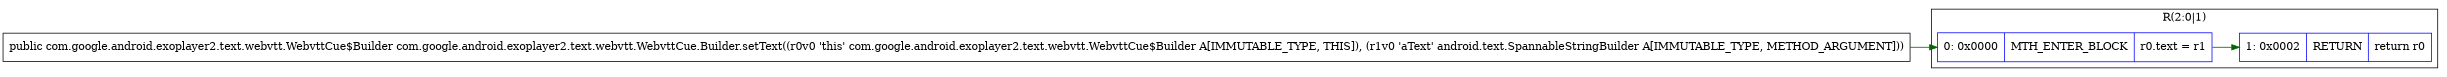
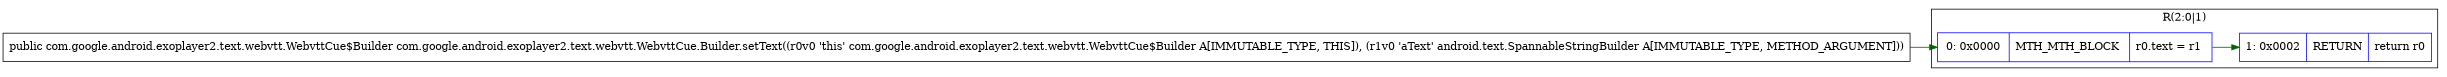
node "0: 0x0000": text "MTH_ENTER_BLOCK" -> "MTH_MTH_BLOCK"
